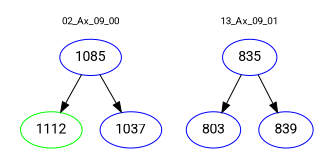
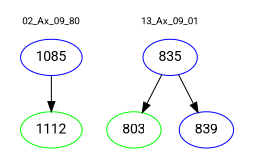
cluster "02_Ax_09_00": label "02_Ax_09_00" -> "02_Ax_09_80"
node "1037": removed
node "803": color blue -> green
